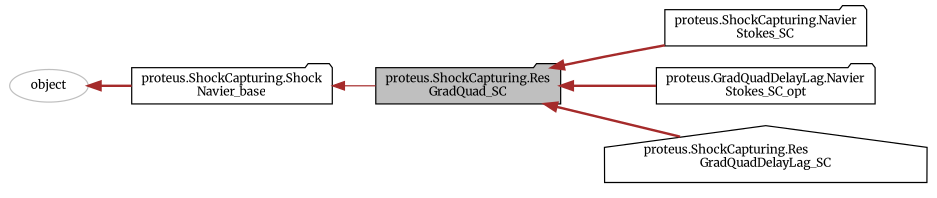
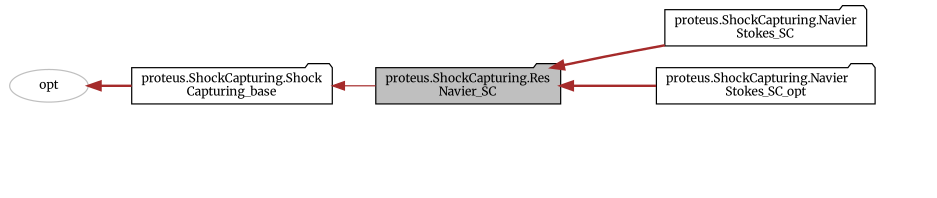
node "object": label "object" -> "opt"
node "proteus.ShockCapturing.Shock Navier_base": label "proteus.ShockCapturing.Shock Navier_base" -> "proteus.ShockCapturing.Shock Capturing_base"
node "proteus.ShockCapturing.Res GradQuad_SC": label "proteus.ShockCapturing.Res GradQuad_SC" -> "proteus.ShockCapturing.Res Navier_SC"
node "proteus.GradQuadDelayLag.Navier Stokes_SC_opt": label "proteus.GradQuadDelayLag.Navier Stokes_SC_opt" -> "proteus.ShockCapturing.Navier Stokes_SC_opt"
node "proteus.ShockCapturing.Res GradQuadDelayLag_SC": removed
